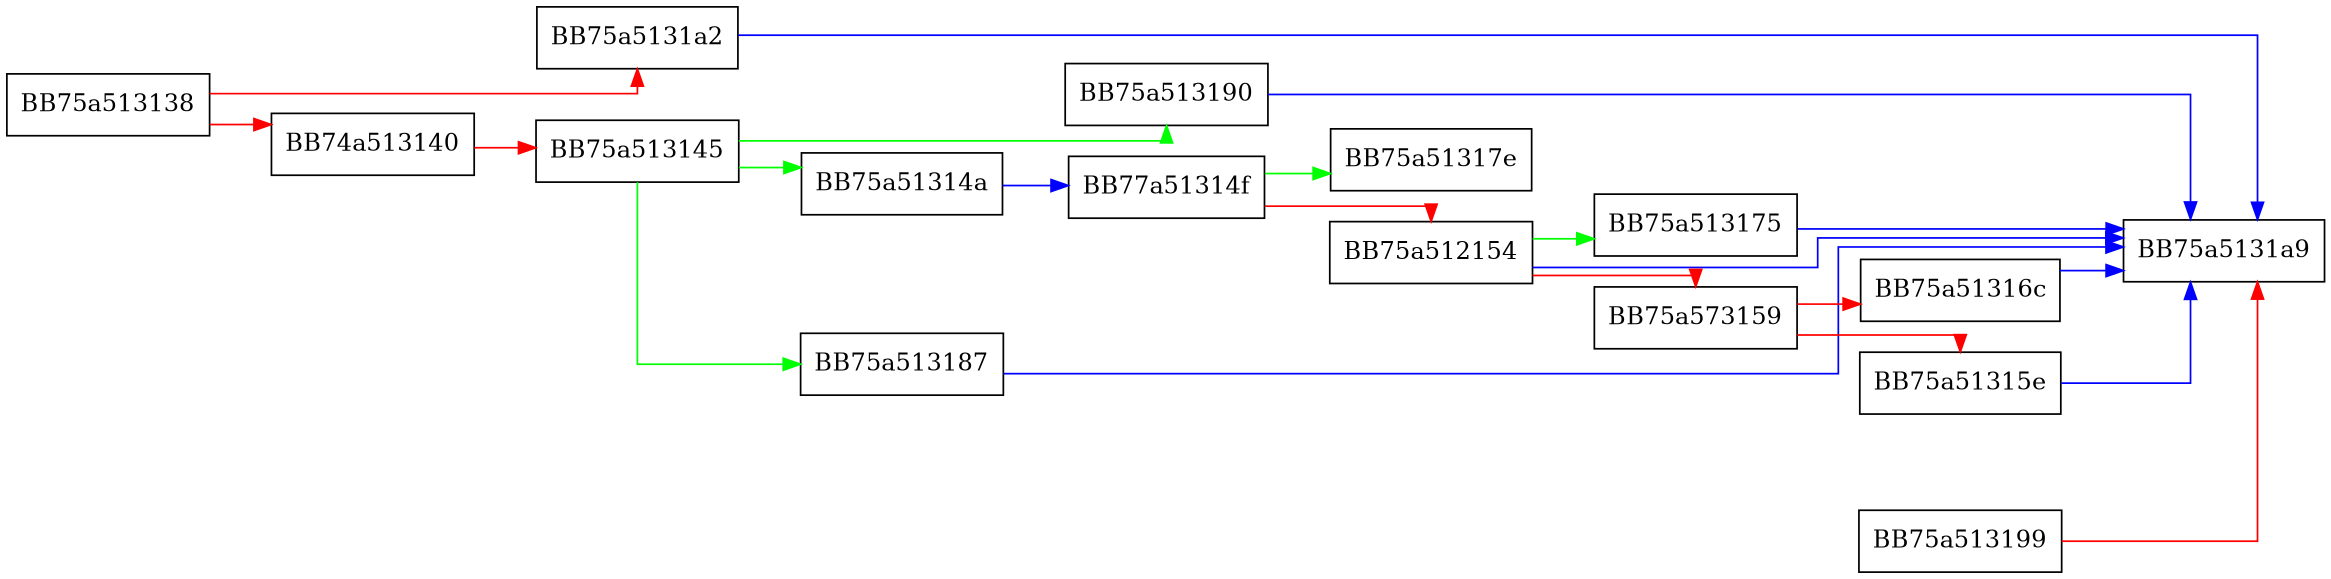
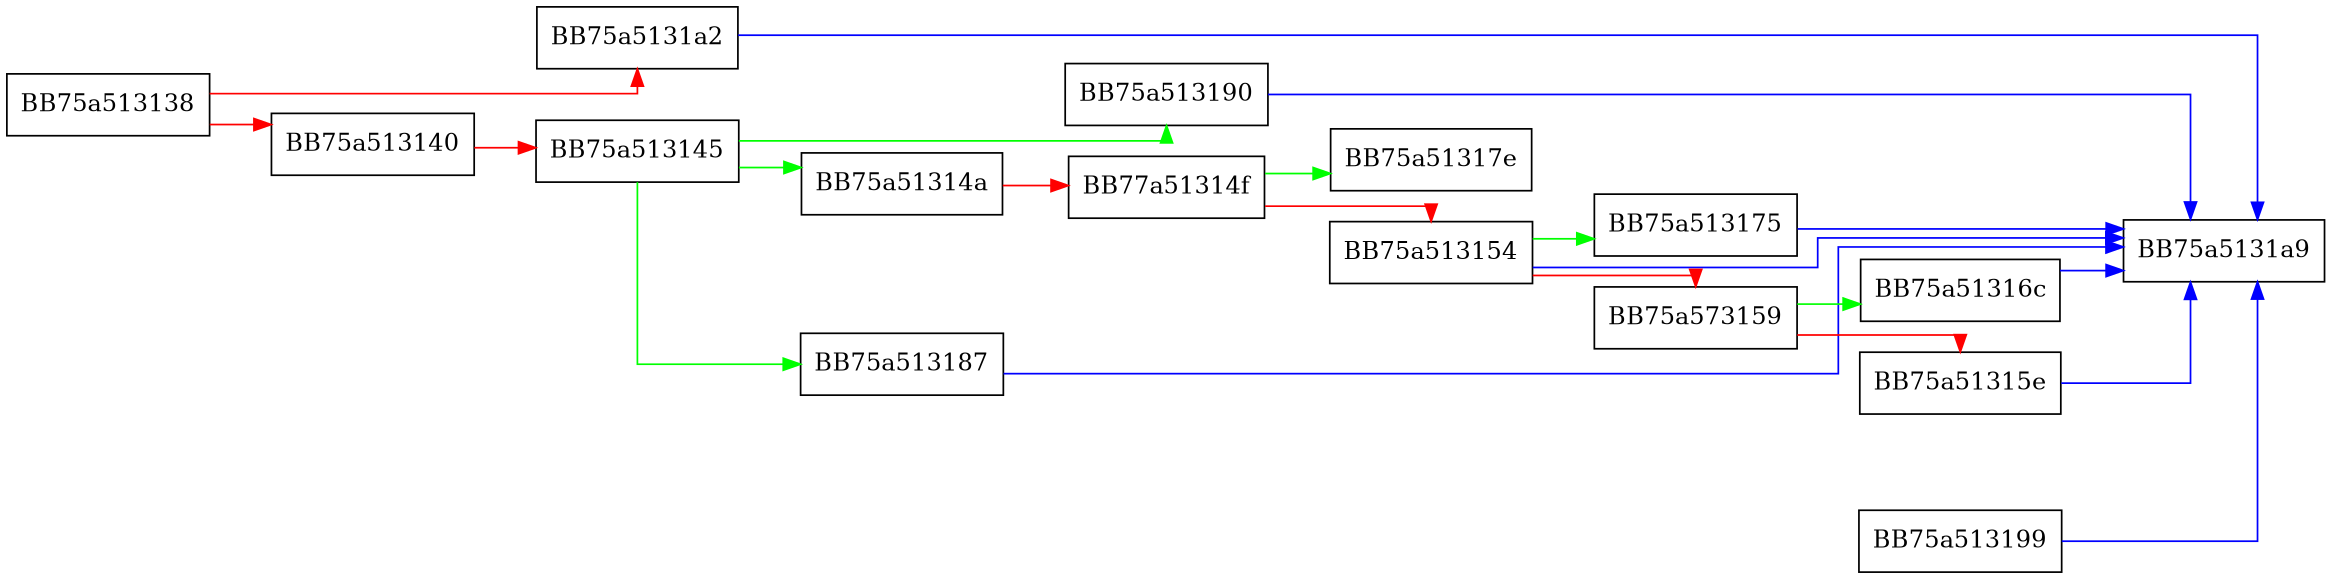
node "BB74a513140": label "BB74a513140" -> "BB75a513140"
edge "BB75a51314a" -> "BB77a51314f": color blue -> red
node "BB75a512154": label "BB75a512154" -> "BB75a513154"
edge "BB75a573159" -> "BB75a51316c": color red -> green
edge "BB75a513199" -> "BB75a5131a9": color red -> blue
